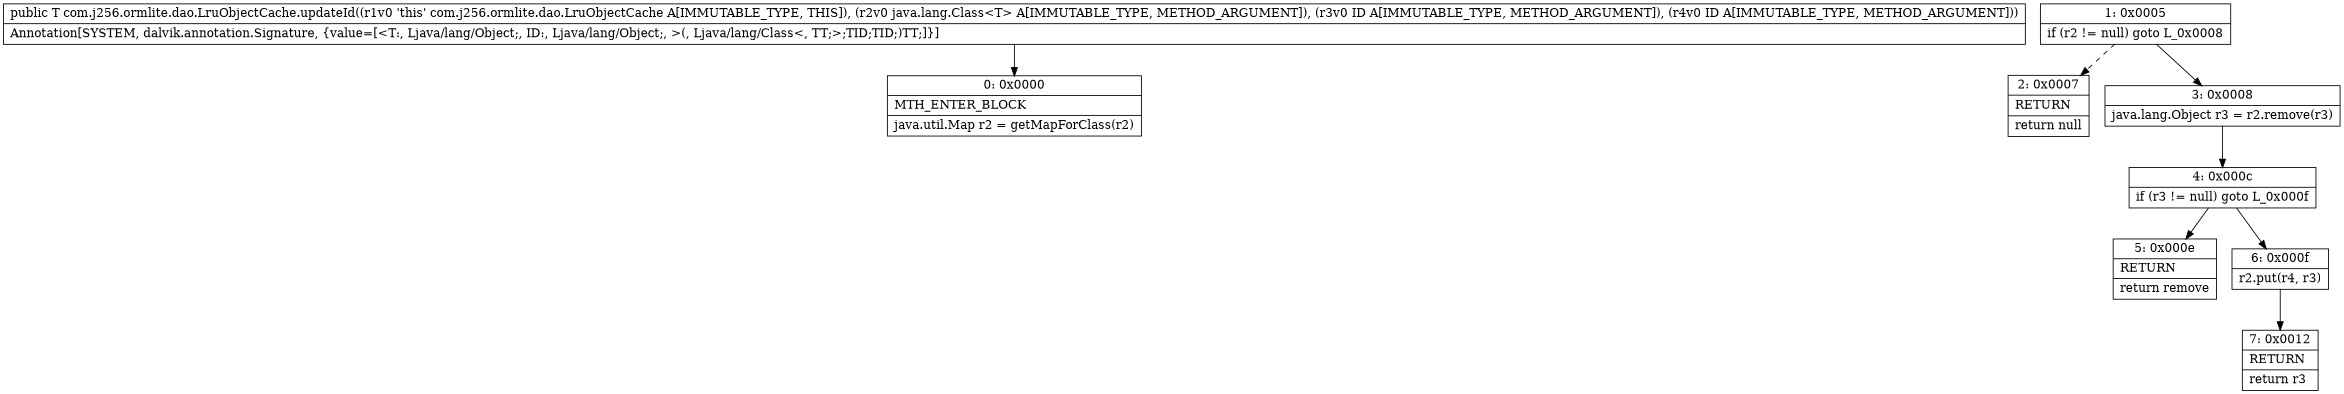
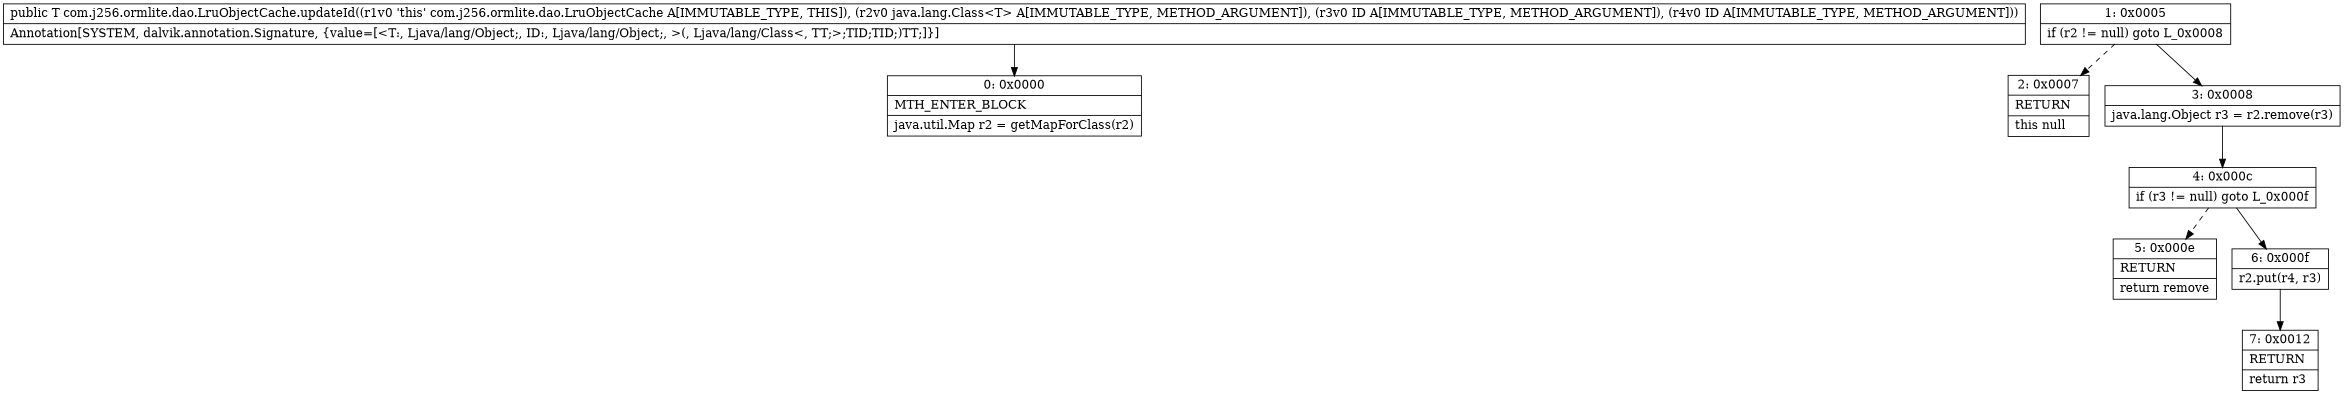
node "2: 0x0007": text "return null" -> "this null"
edge "4: 0x000c" -> "5: 0x000e": style solid -> dashed
